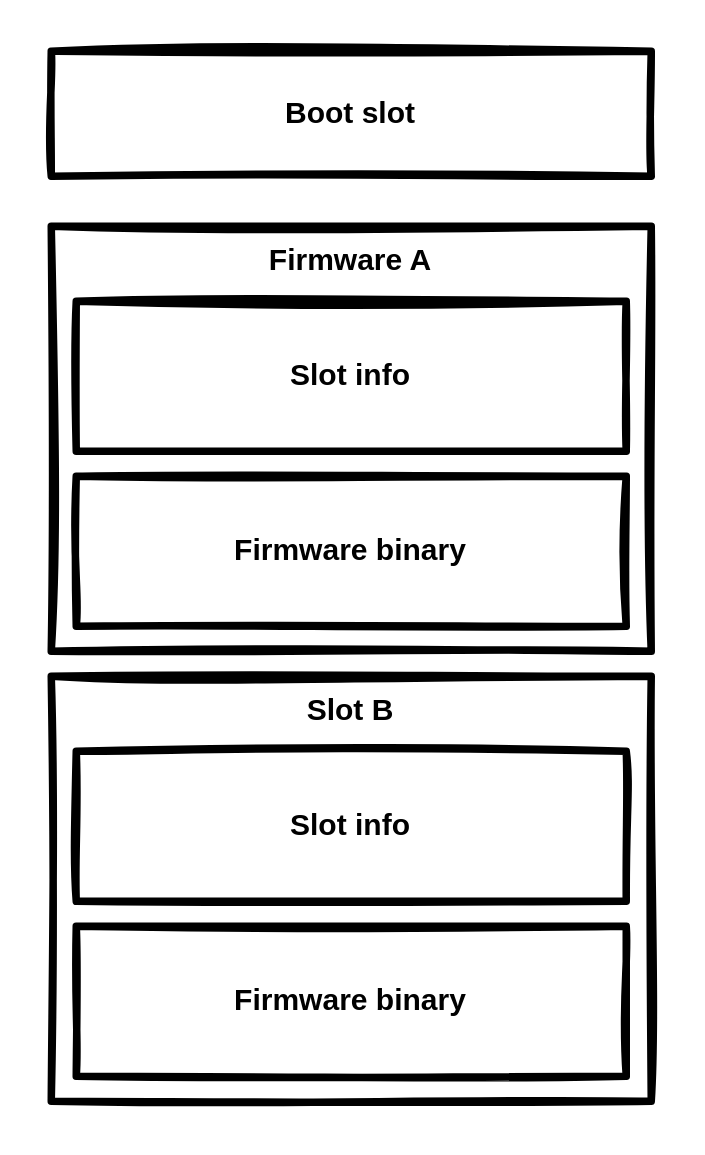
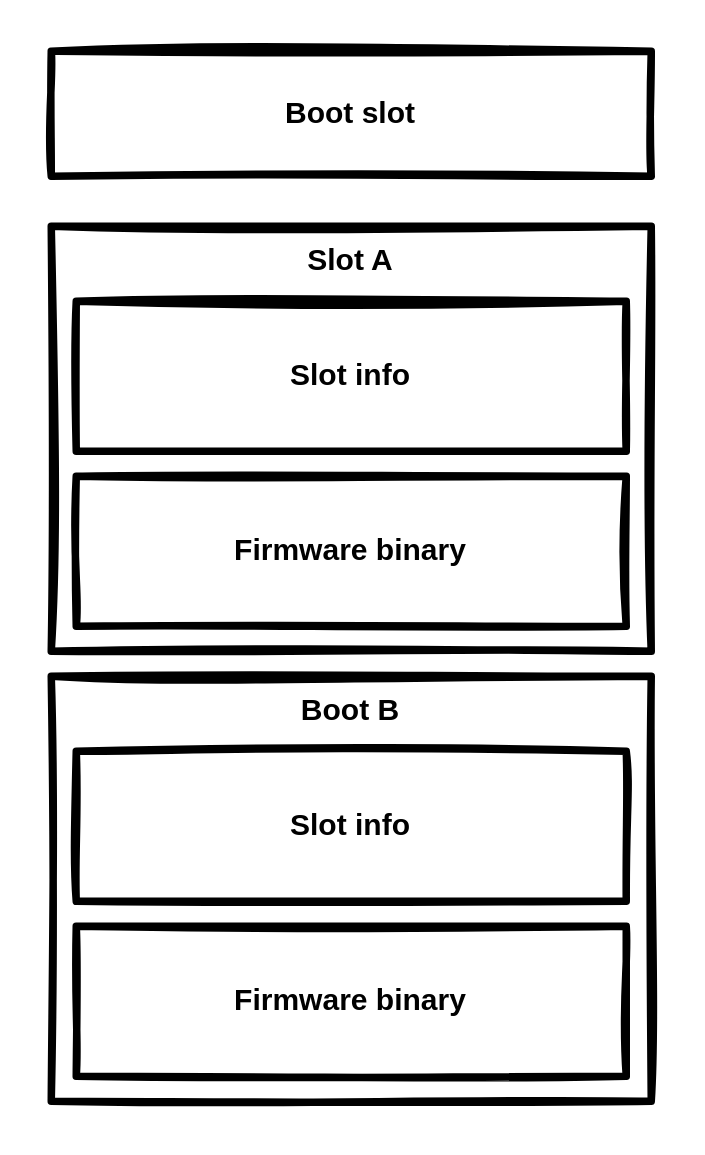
node "Firmware A": label "Firmware A" -> "Slot A"
node "Slot B": label "Slot B" -> "Boot B"
